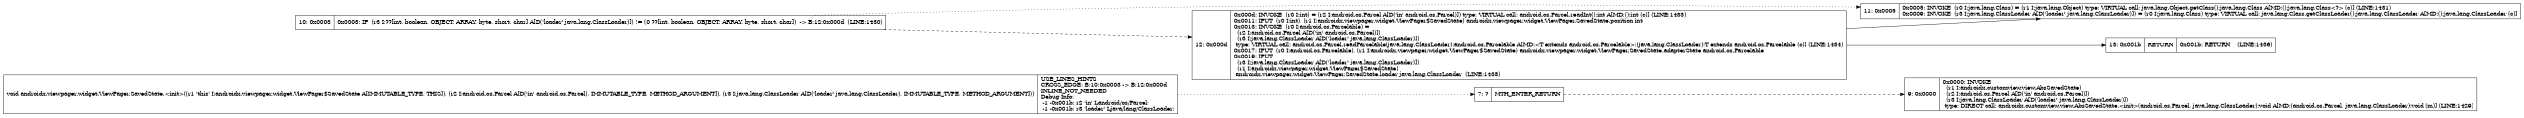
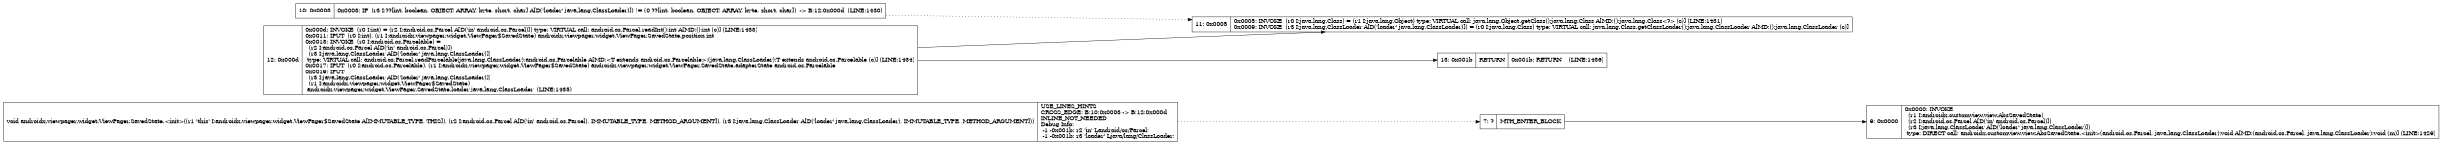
edge "10: 0x0003" -> "12: 0x000d": removed
node "7: ?": text "MTH_ENTER_RETURN" -> "MTH_ENTER_BLOCK"
edge "7: ?" -> "9: 0x0000": style dashed -> solid
